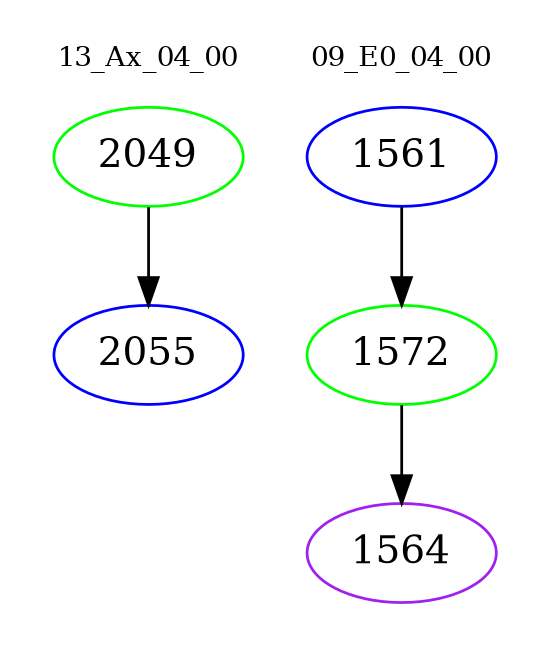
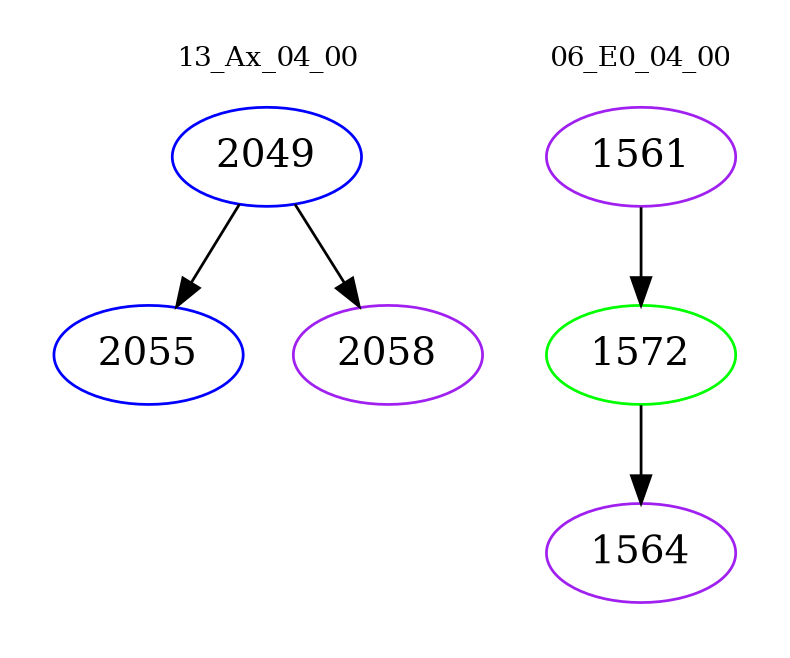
cluster "09_E0_04_00": label "09_E0_04_00" -> "06_E0_04_00"
node "2049": color green -> blue
node "1561": color blue -> purple
node "2058": added
